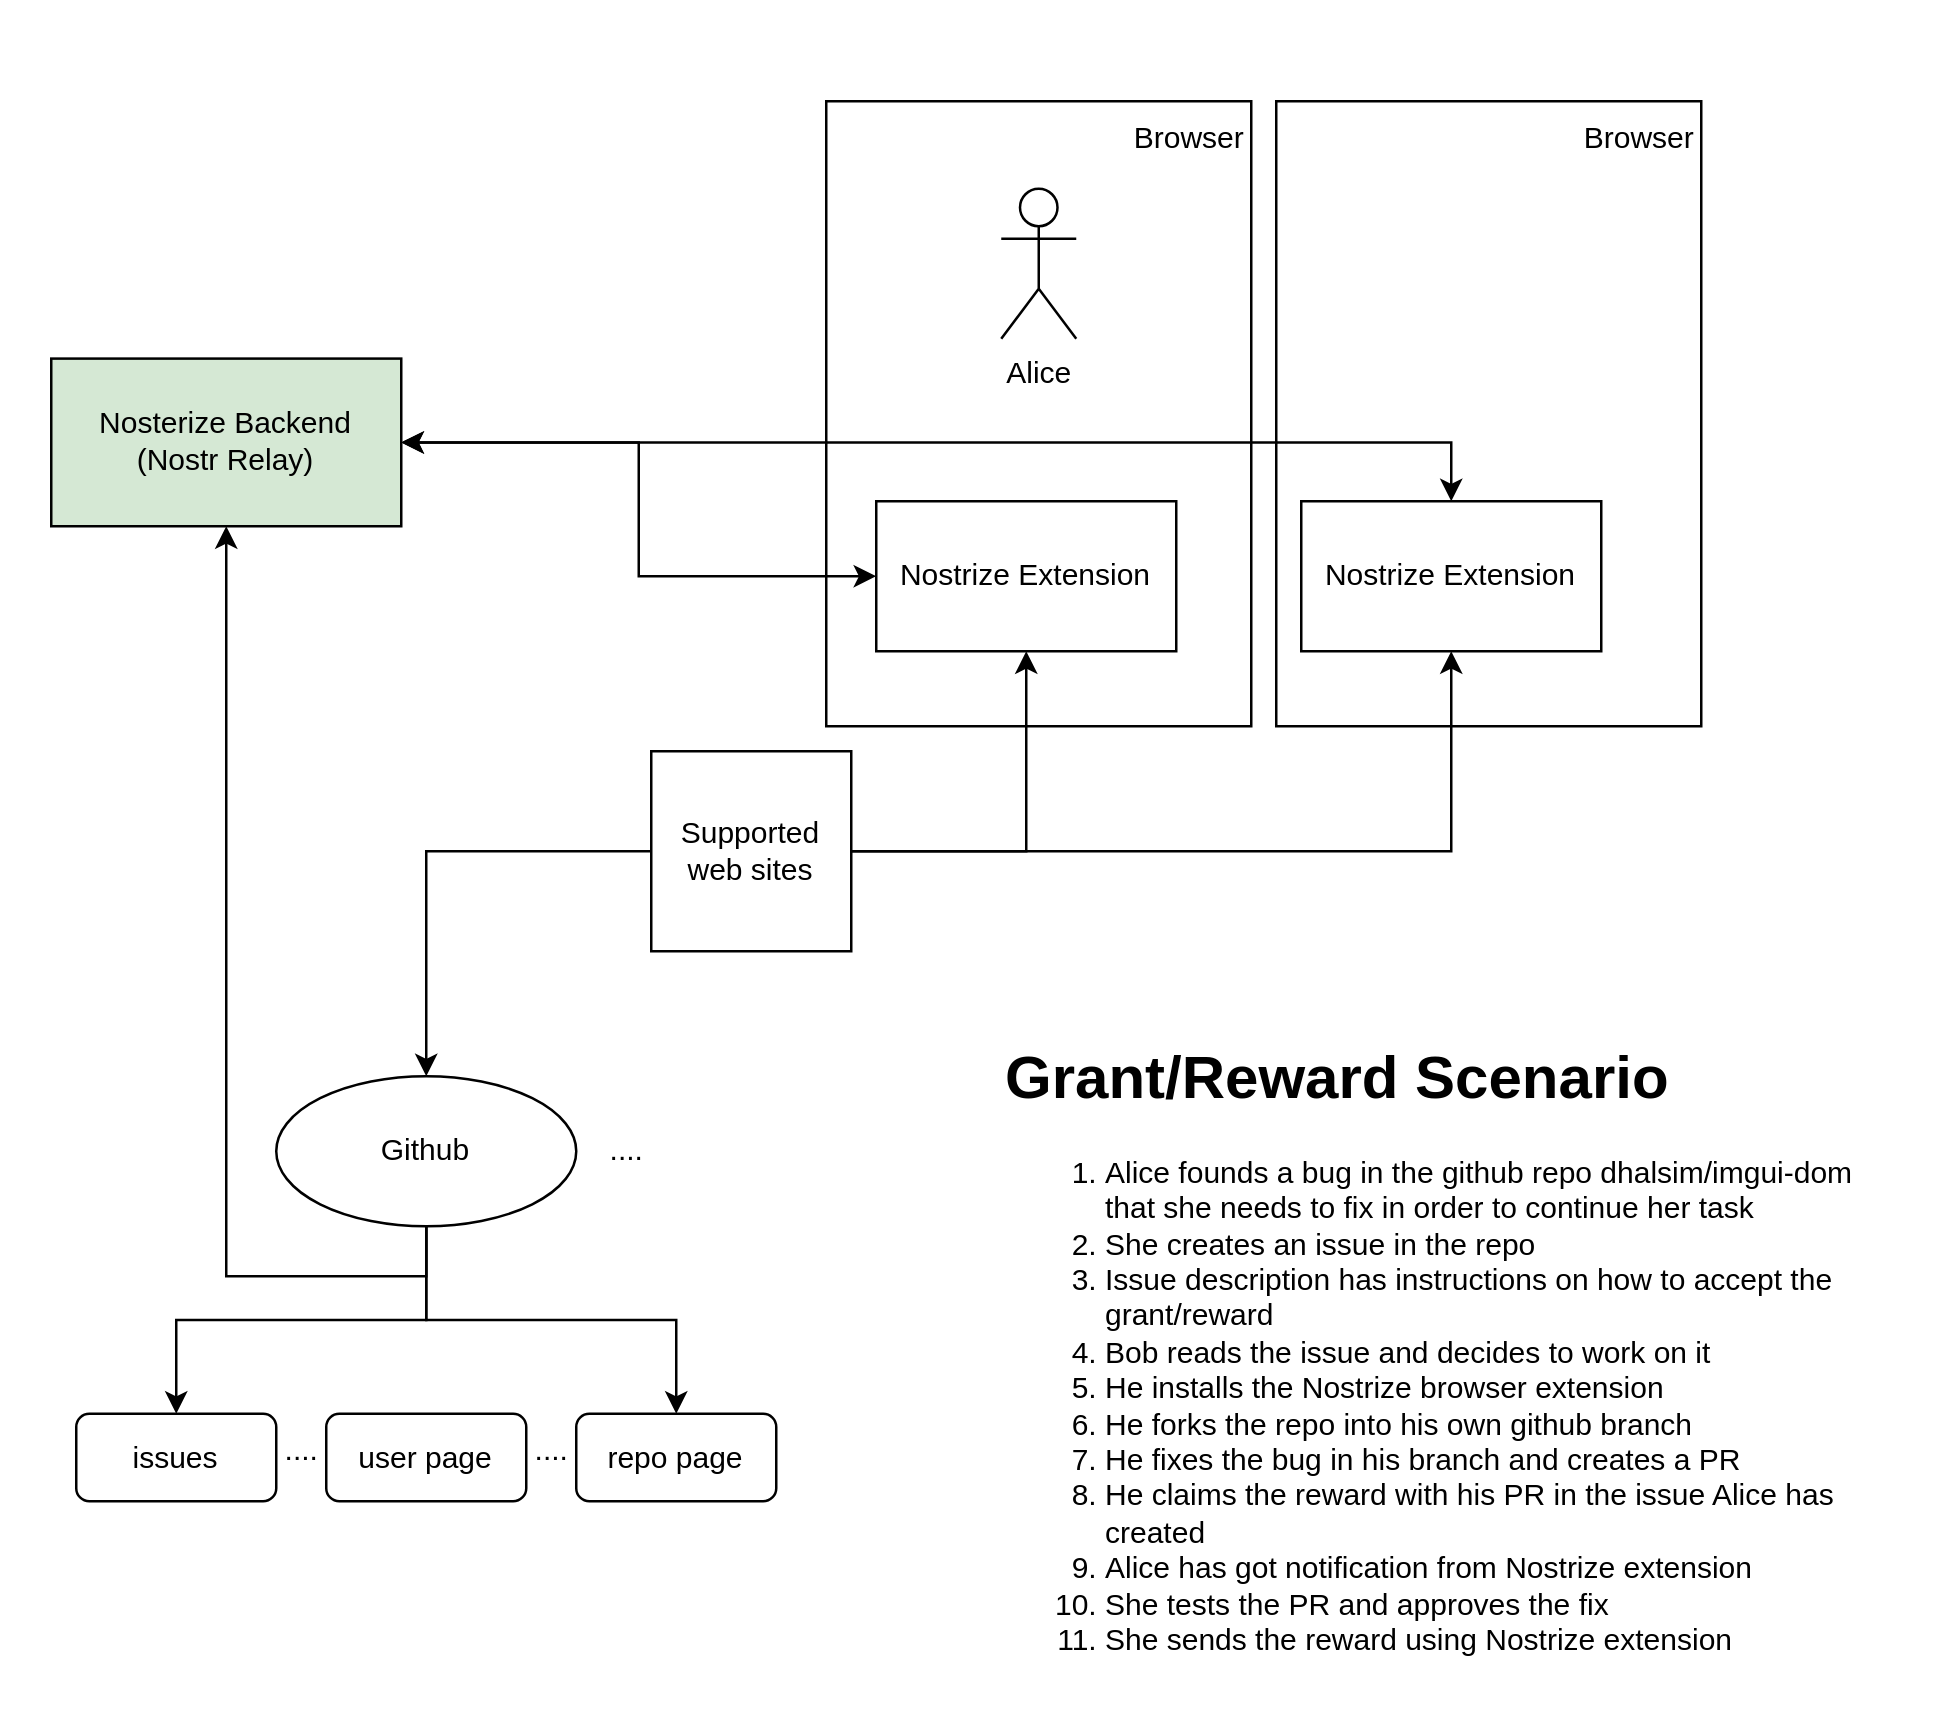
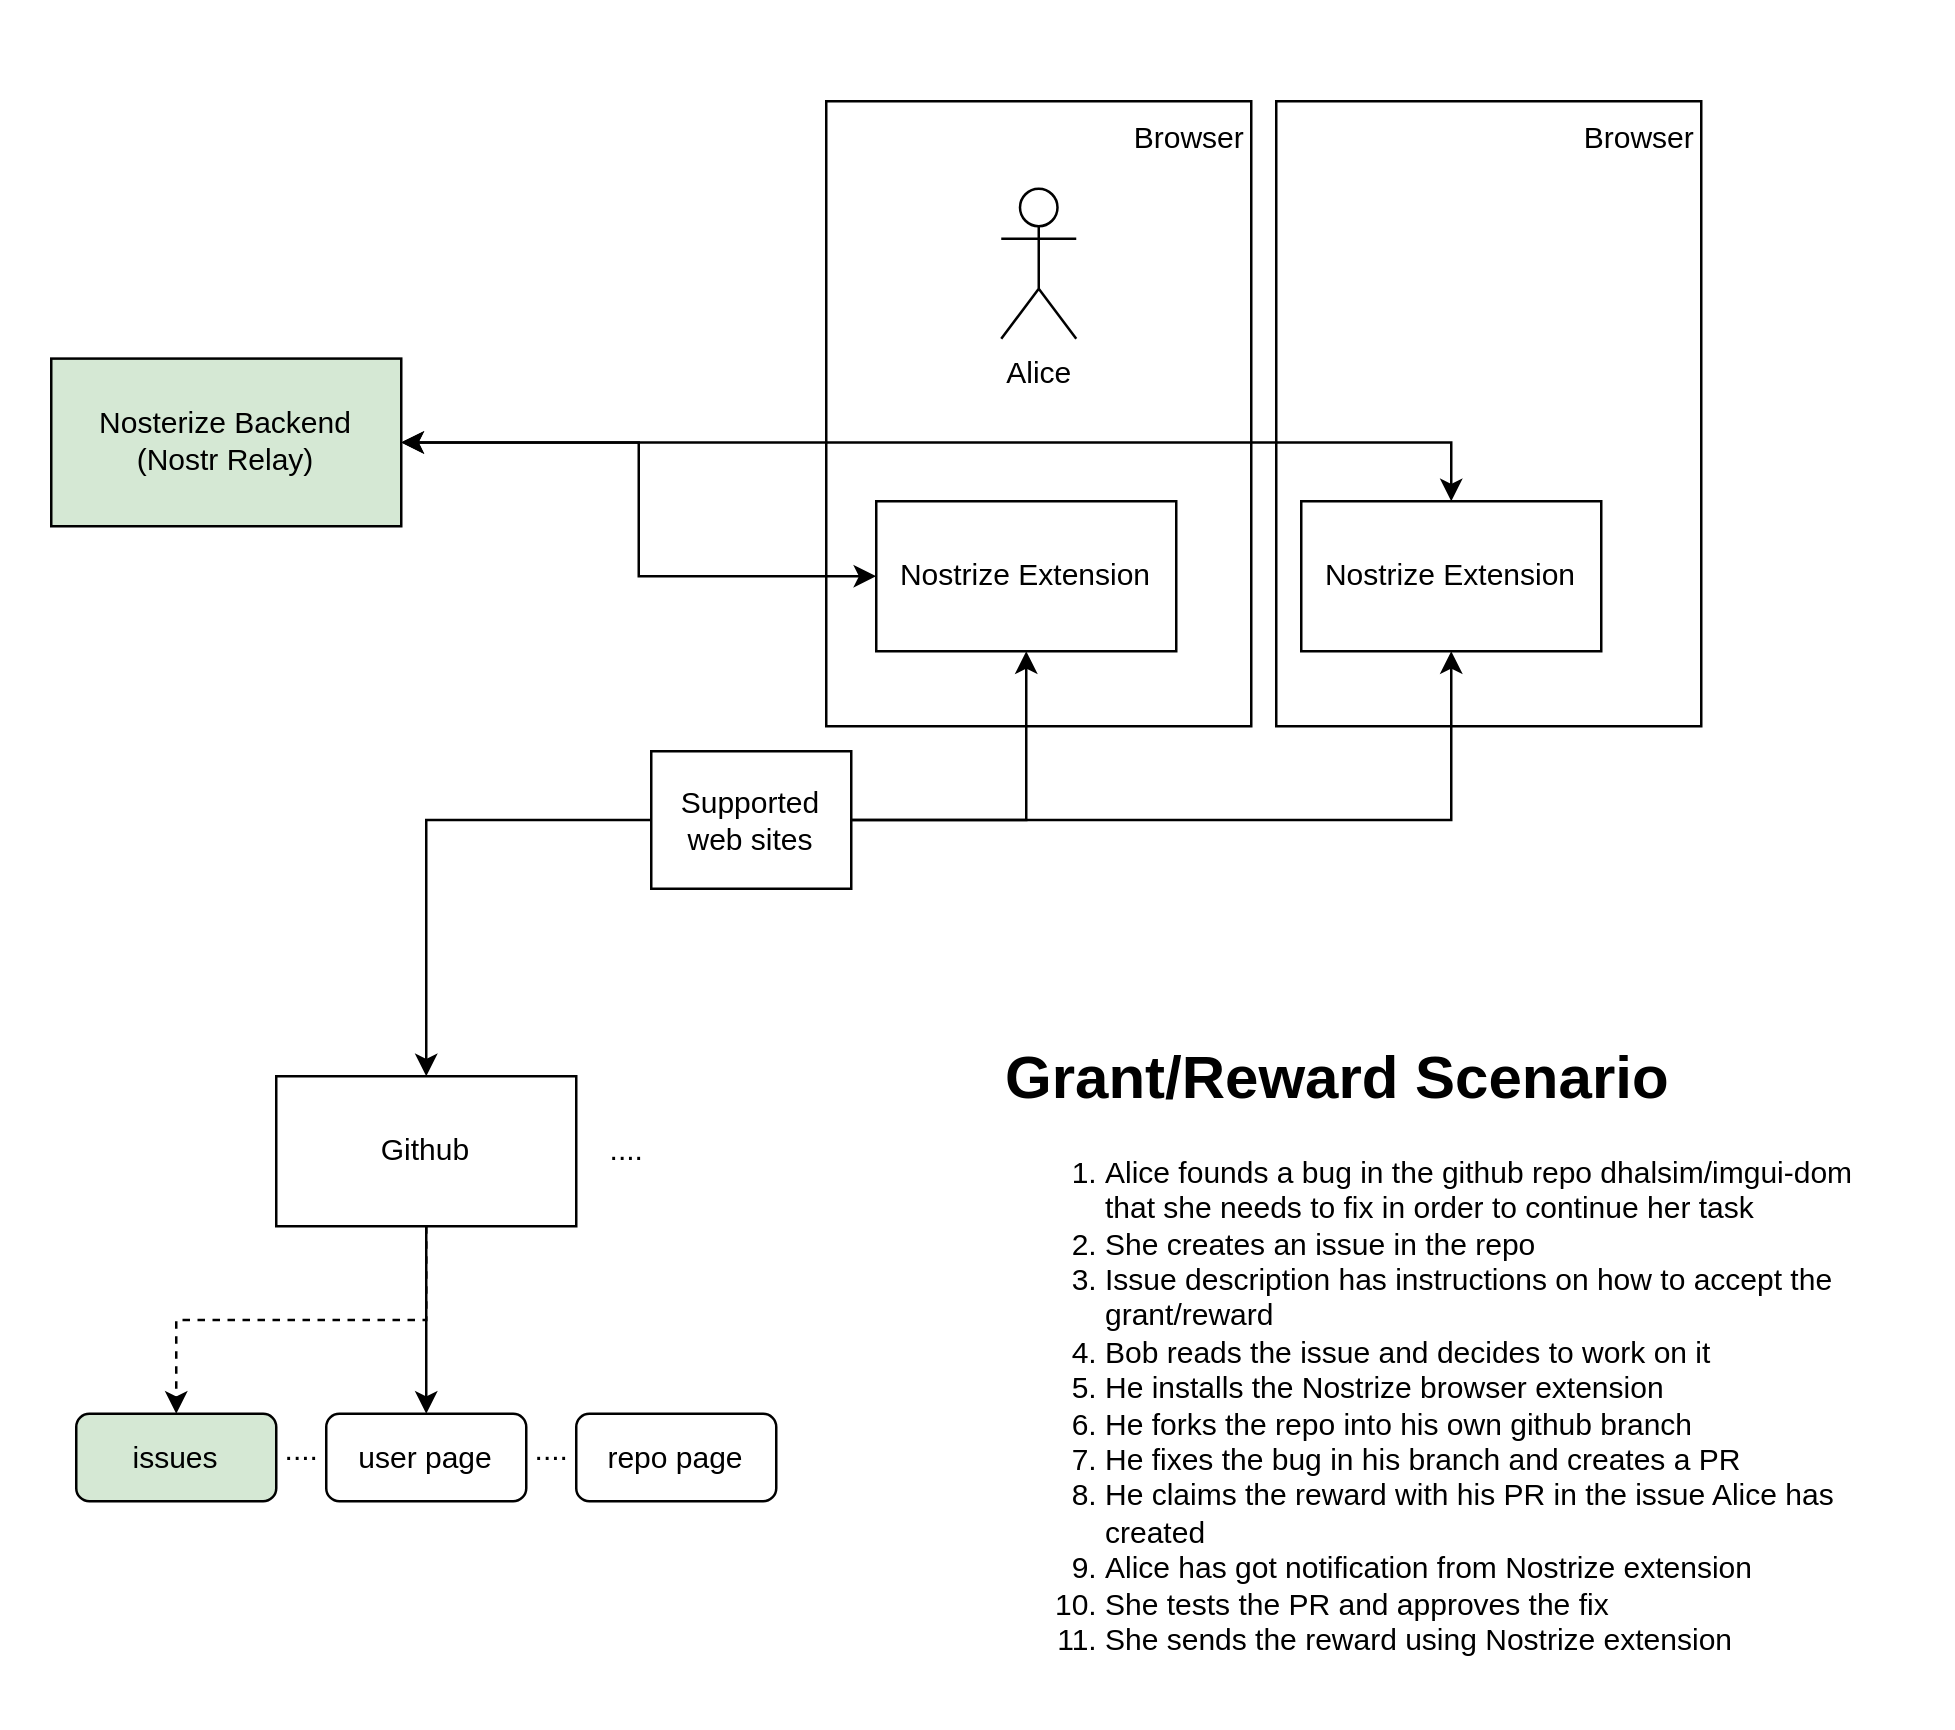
node "Supported web sites": size 200x200 -> 200x138
edge "Github" -> "Nosterize Backend (Nostr Relay)": now "Github" -> "user page"
node "Github": shape ellipse -> rectangle
edge "Github" -> "issues": style solid -> dashed
edge "Github" -> "repo page": removed
node "issues": fillcolor #ffffff -> #d5e8d4
